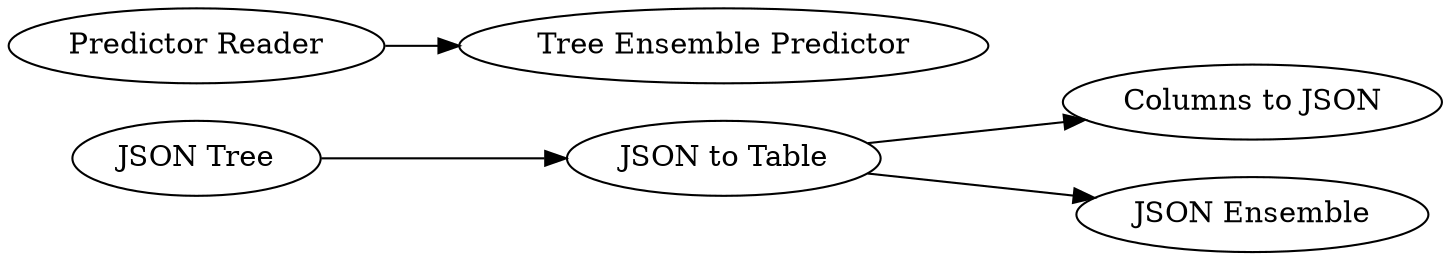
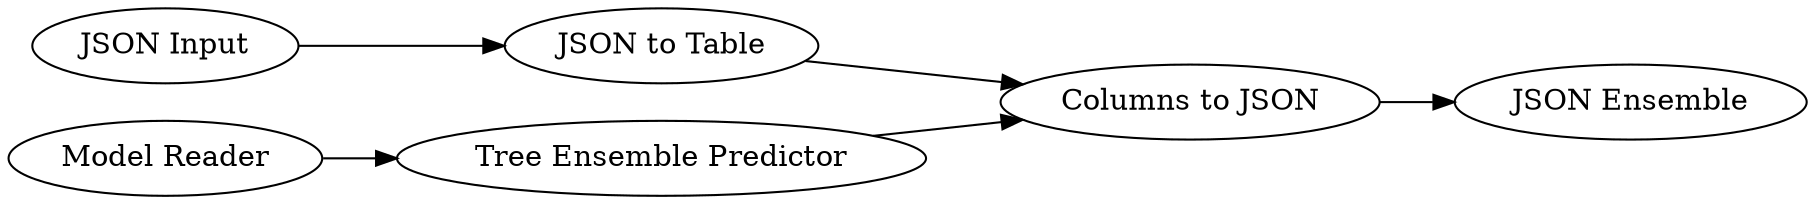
node "Predictor Reader": label "Predictor Reader" -> "Model Reader"
edge "Tree Ensemble Predictor" -> "Columns to JSON": added
node "JSON Tree": label "JSON Tree" -> "JSON Input"
edge "JSON to Table" -> "JSON Ensemble": now "Columns to JSON" -> "JSON Ensemble"
